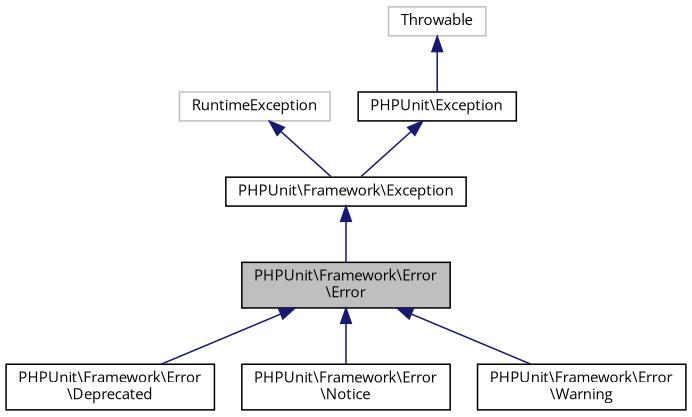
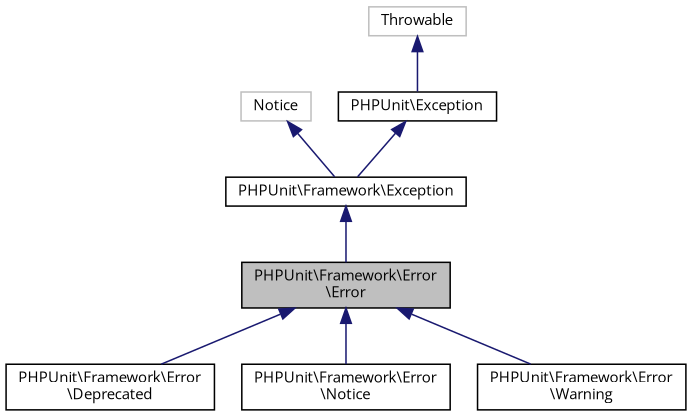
node "RuntimeException": label "RuntimeException" -> "Notice"
